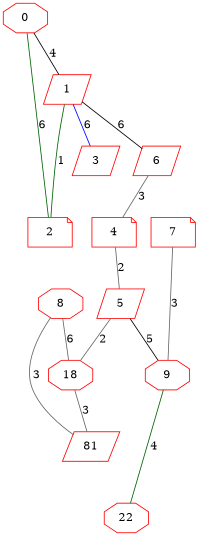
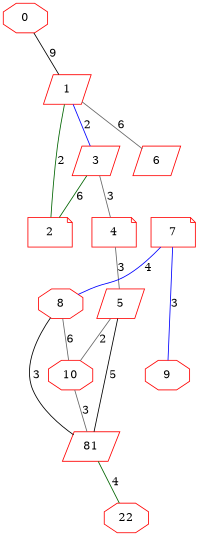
edge "0" -- "1": label "4" -> "9"
edge "0" -- "2": now "3" -- "2"
edge "1" -- "3": label "6" -> "2"
edge "1" -- "6": color black -> gray40
edge "1" -- "2": label "1" -> "2"
edge "6" -- "4": now "3" -- "4"
edge "4" -- "5": label "2" -> "3"
edge "7" -- "8": added, label "4"
edge "7" -- "9": color gray40 -> blue
edge "5" -- "9": now "5" -- "81"
node "18": label "18" -> "10"
edge "8" -- "81": color gray40 -> black
edge "9" -- "22": now "81" -- "22"
